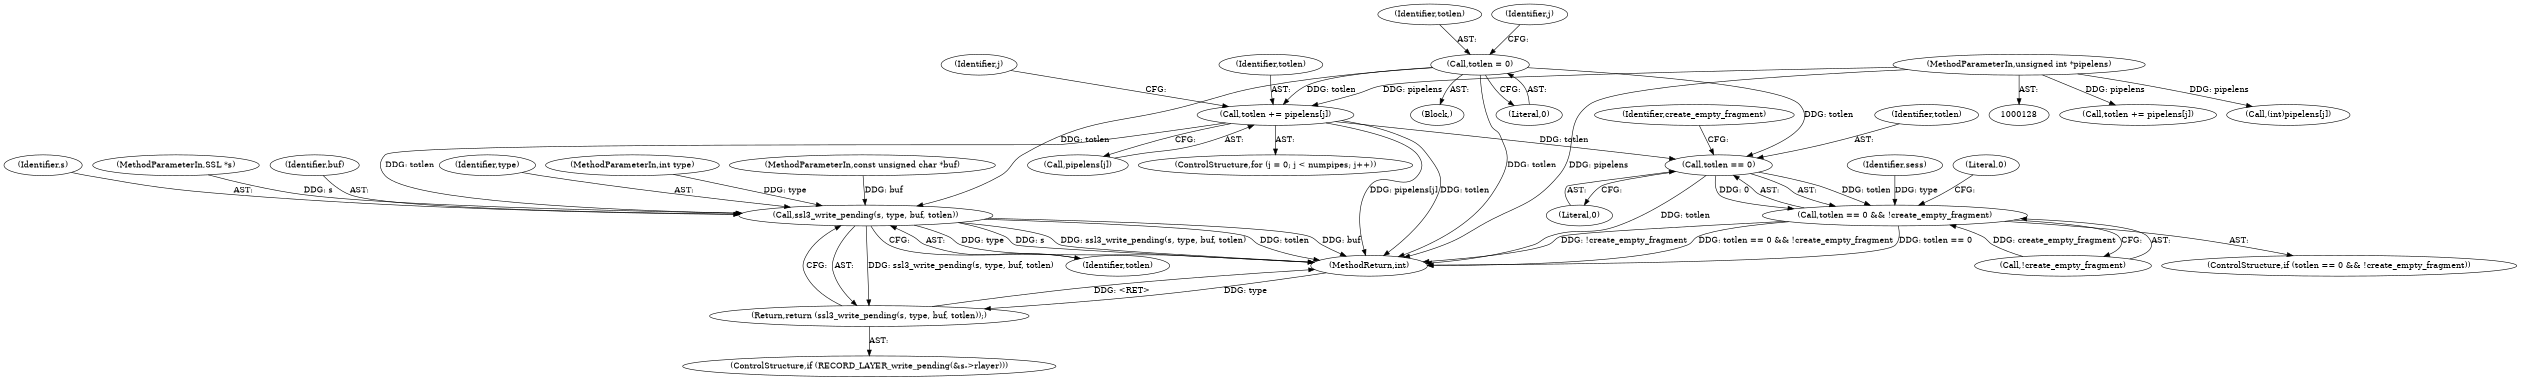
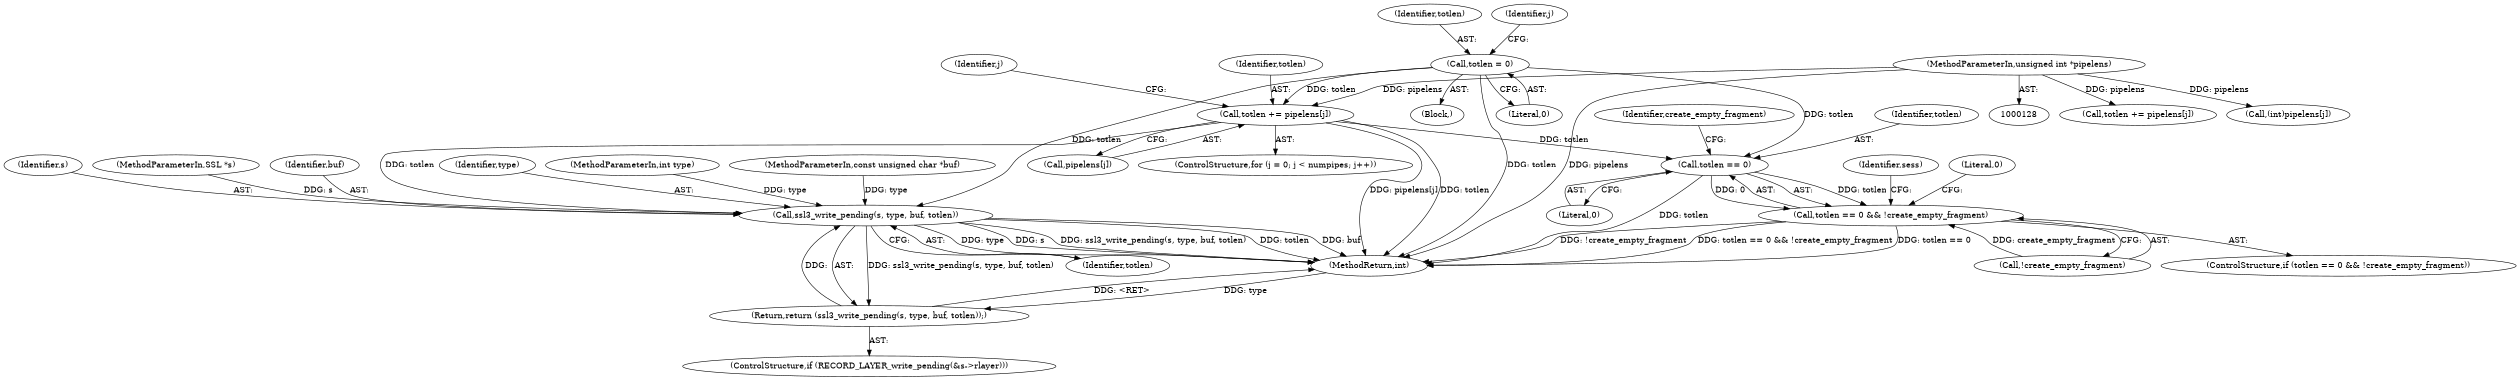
edge "(MethodParameterIn,const unsigned char *buf)" -> "(Call,ssl3_write_pending(s, type, buf, totlen))": label "DDG: buf" -> "DDG: type"
edge "(Identifier,sess)" -> "(Call,totlen == 0 && !create_empty_fragment)": label "DDG: type" -> "CFG: "
edge "(Return,return (ssl3_write_pending(s, type, buf, totlen));)" -> "(Call,ssl3_write_pending(s, type, buf, totlen))": label "CFG: " -> "DDG: "
